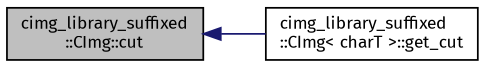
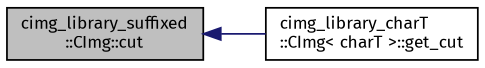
node "cimg_library_suffixed ::CImg< charT >::get_cut": label "cimg_library_suffixed ::CImg< charT >::get_cut" -> "cimg_library_charT ::CImg< charT >::get_cut"
